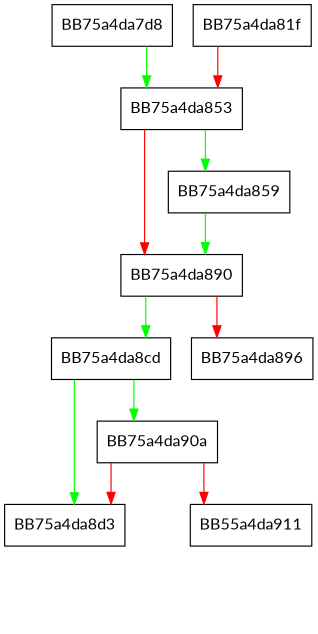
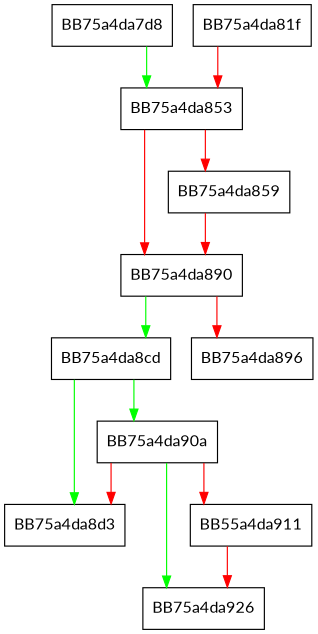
edge "BB75a4da853" -> "BB75a4da859": color green -> red
edge "BB75a4da859" -> "BB75a4da890": color green -> red
node "BB75a4da926": added
